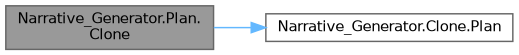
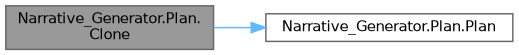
node "Narrative_Generator.Clone.Plan": label "Narrative_Generator.Clone.Plan" -> "Narrative_Generator.Plan.Plan"
